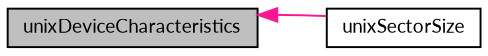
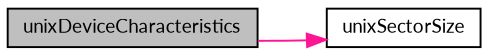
edge "unixSectorSize" -> "unixDeviceCharacteristics": reversed
